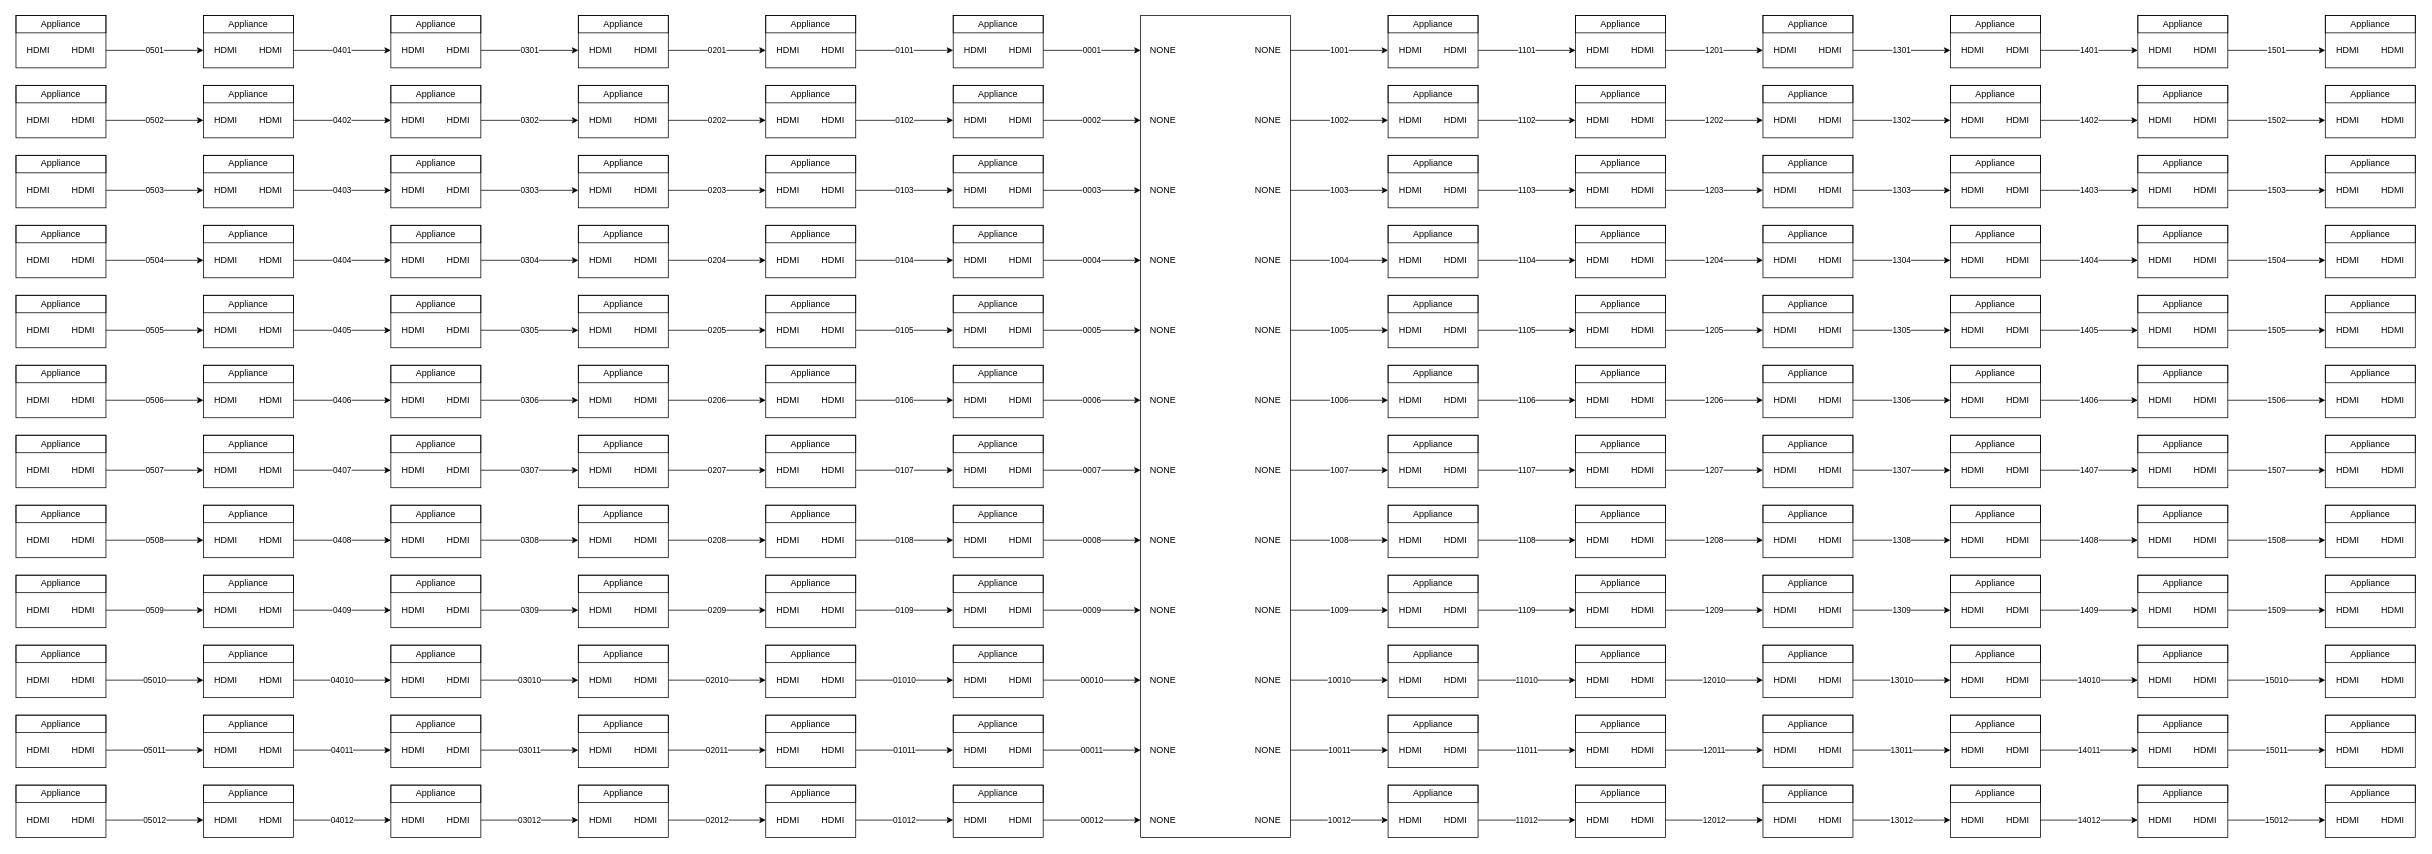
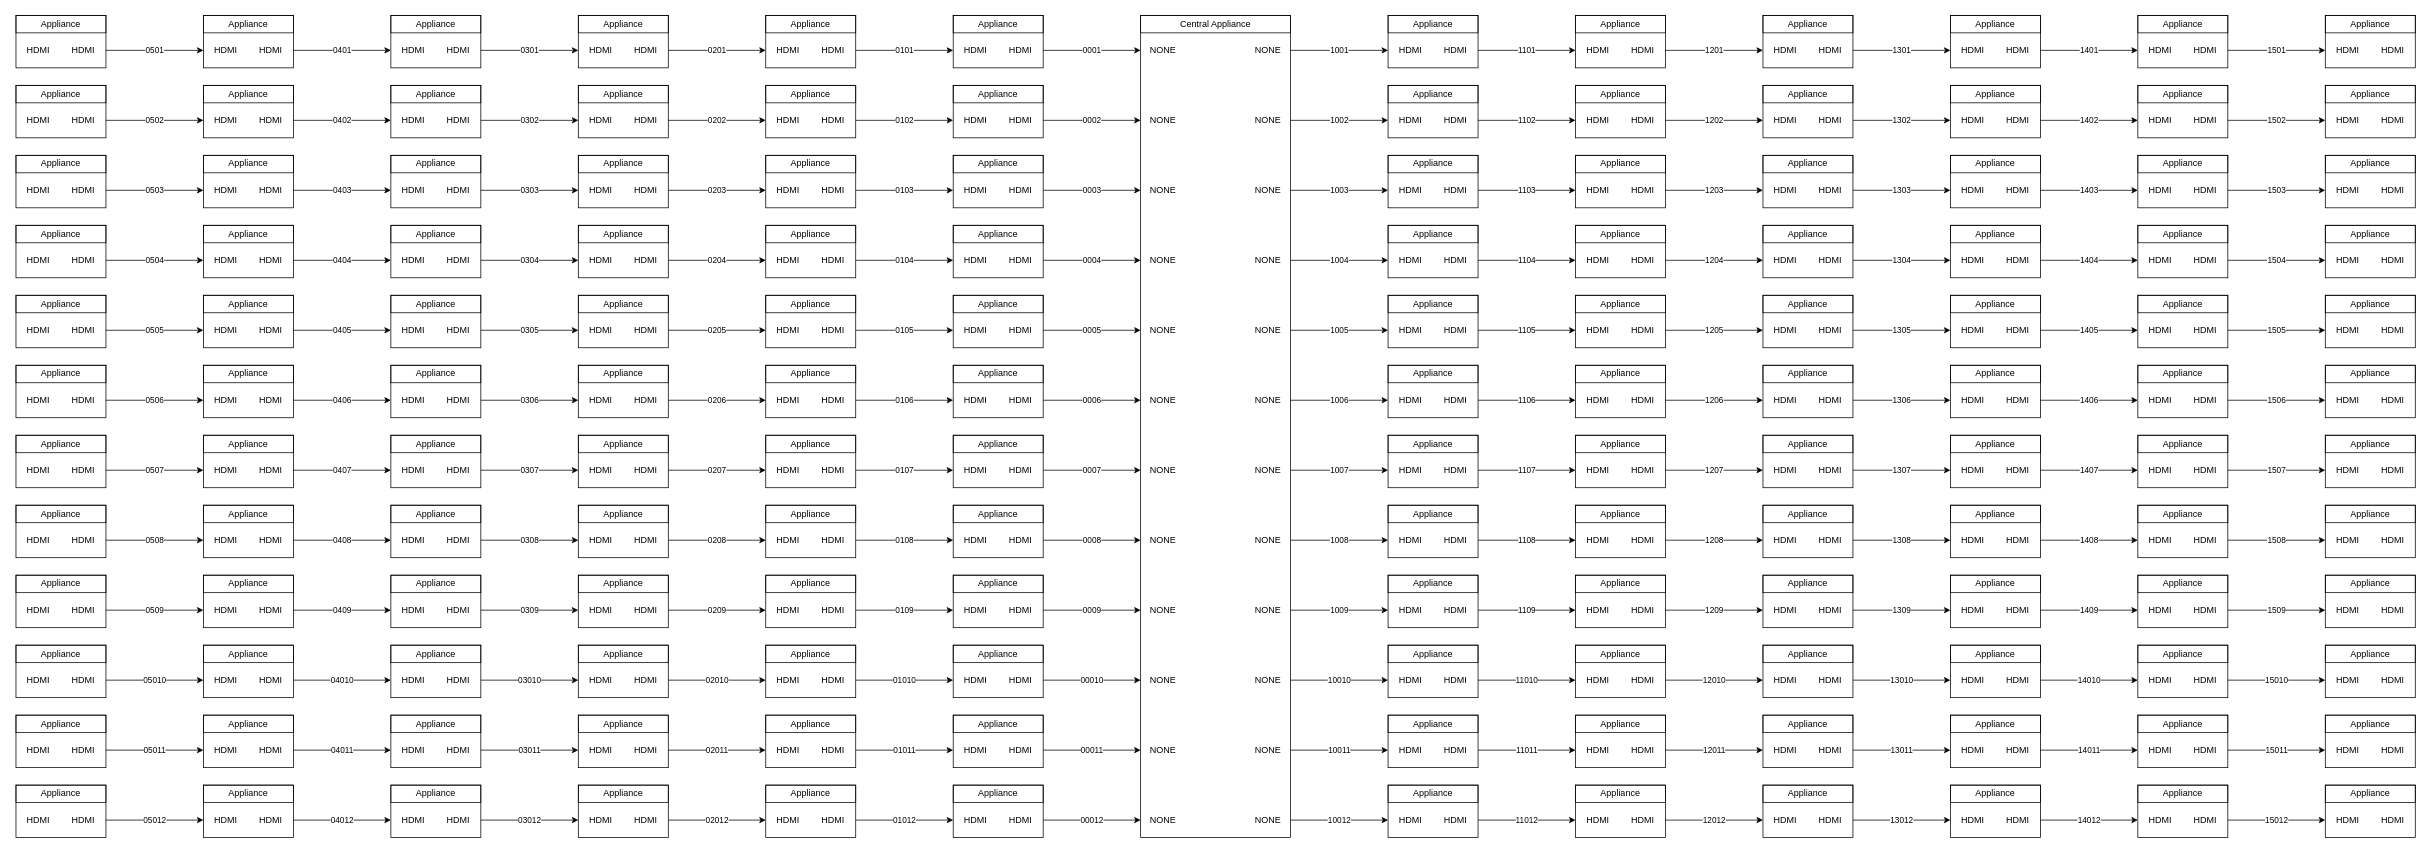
node "Central Appliance": added
